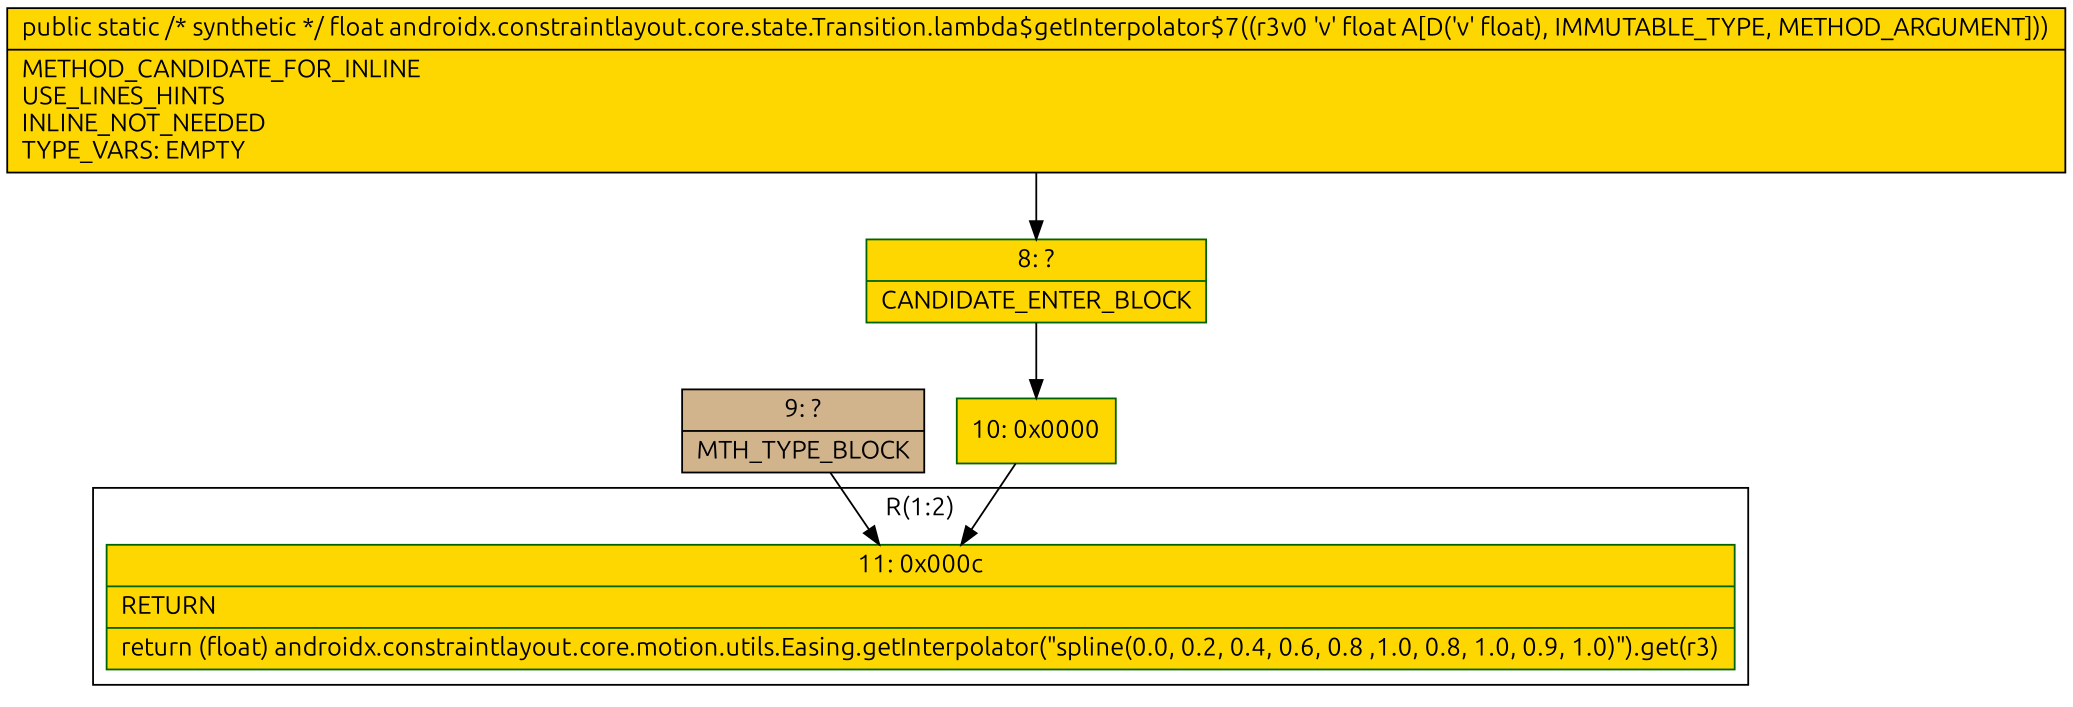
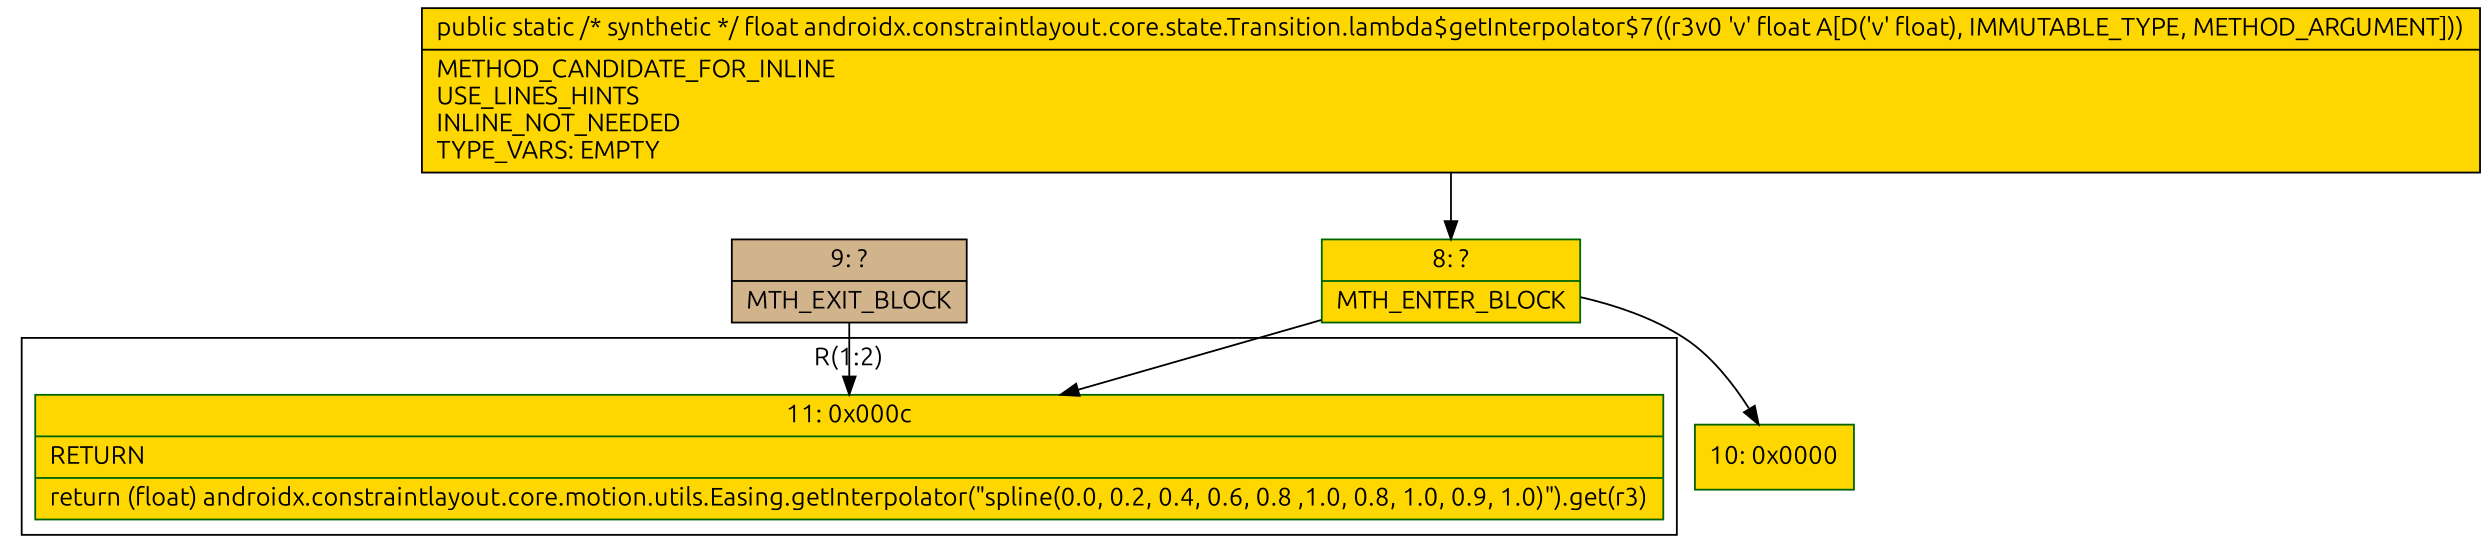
node "8: ?": text "CANDIDATE_ENTER_BLOCK" -> "MTH_ENTER_BLOCK"
node "9: ?": text "MTH_TYPE_BLOCK" -> "MTH_EXIT_BLOCK"
edge "10: 0x0000" -> "11: 0x000c": now "8: ?" -> "11: 0x000c"
